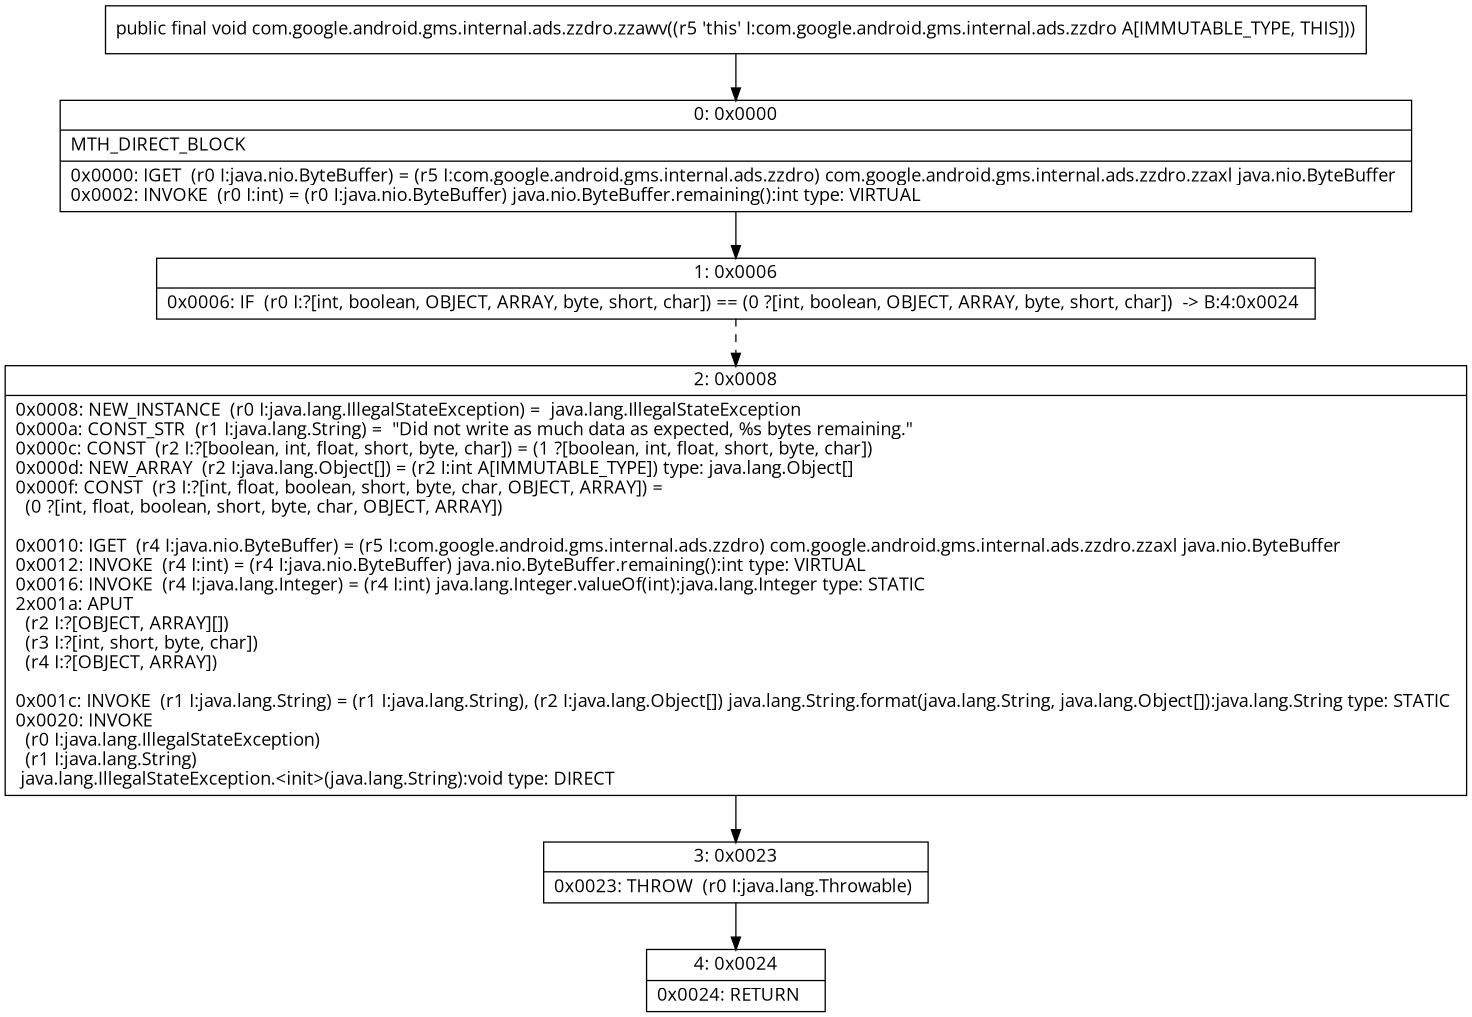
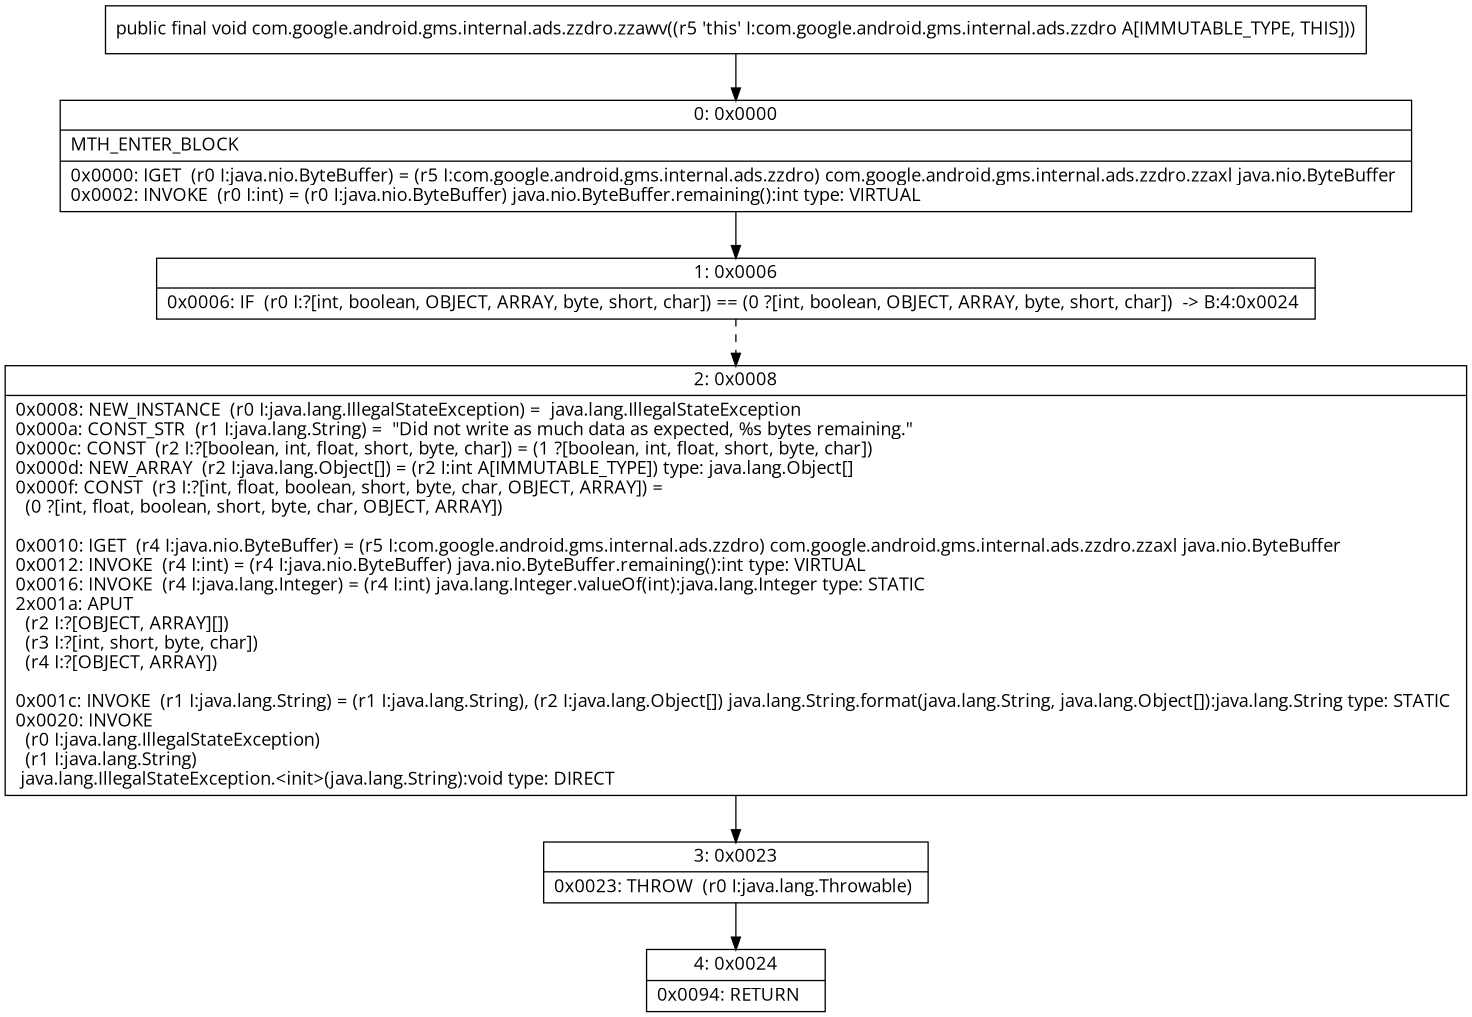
node "0: 0x0000": text "MTH_DIRECT_BLOCK" -> "MTH_ENTER_BLOCK"
node "4: 0x0024": text "0x0024: RETURN" -> "0x0094: RETURN"
